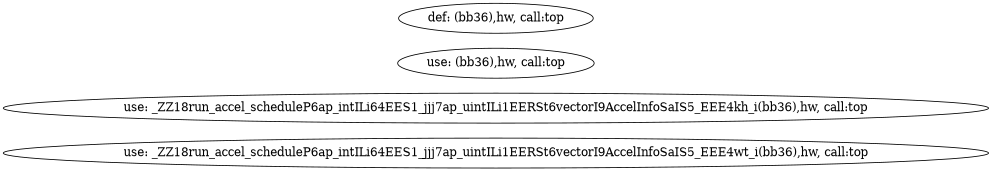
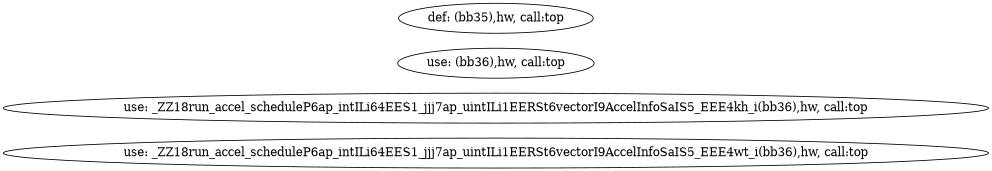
node "def: (bb36),hw, call:top": label "def: (bb36),hw, call:top" -> "def: (bb35),hw, call:top"
